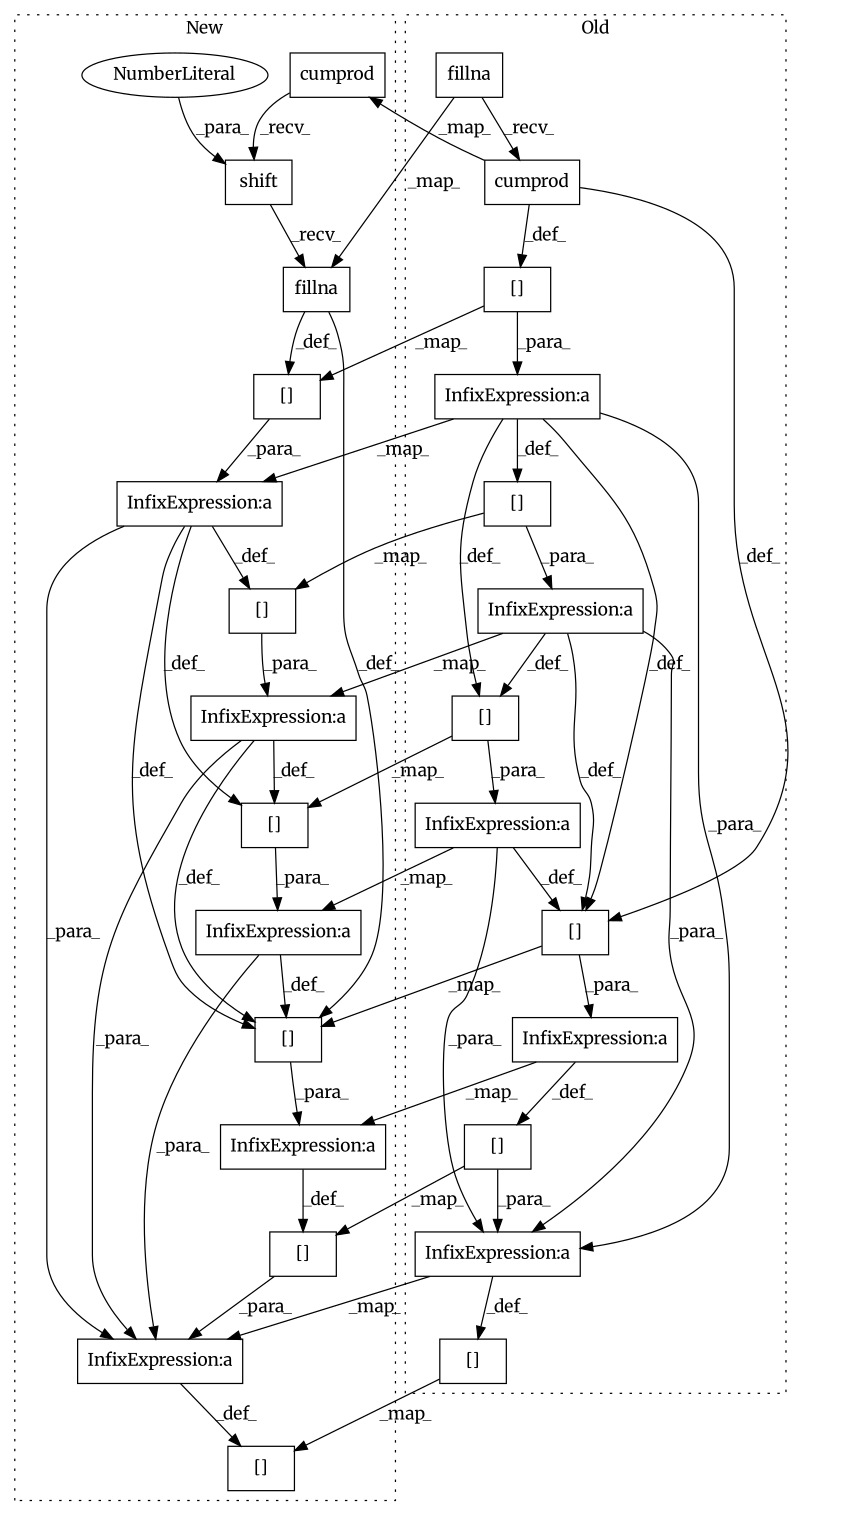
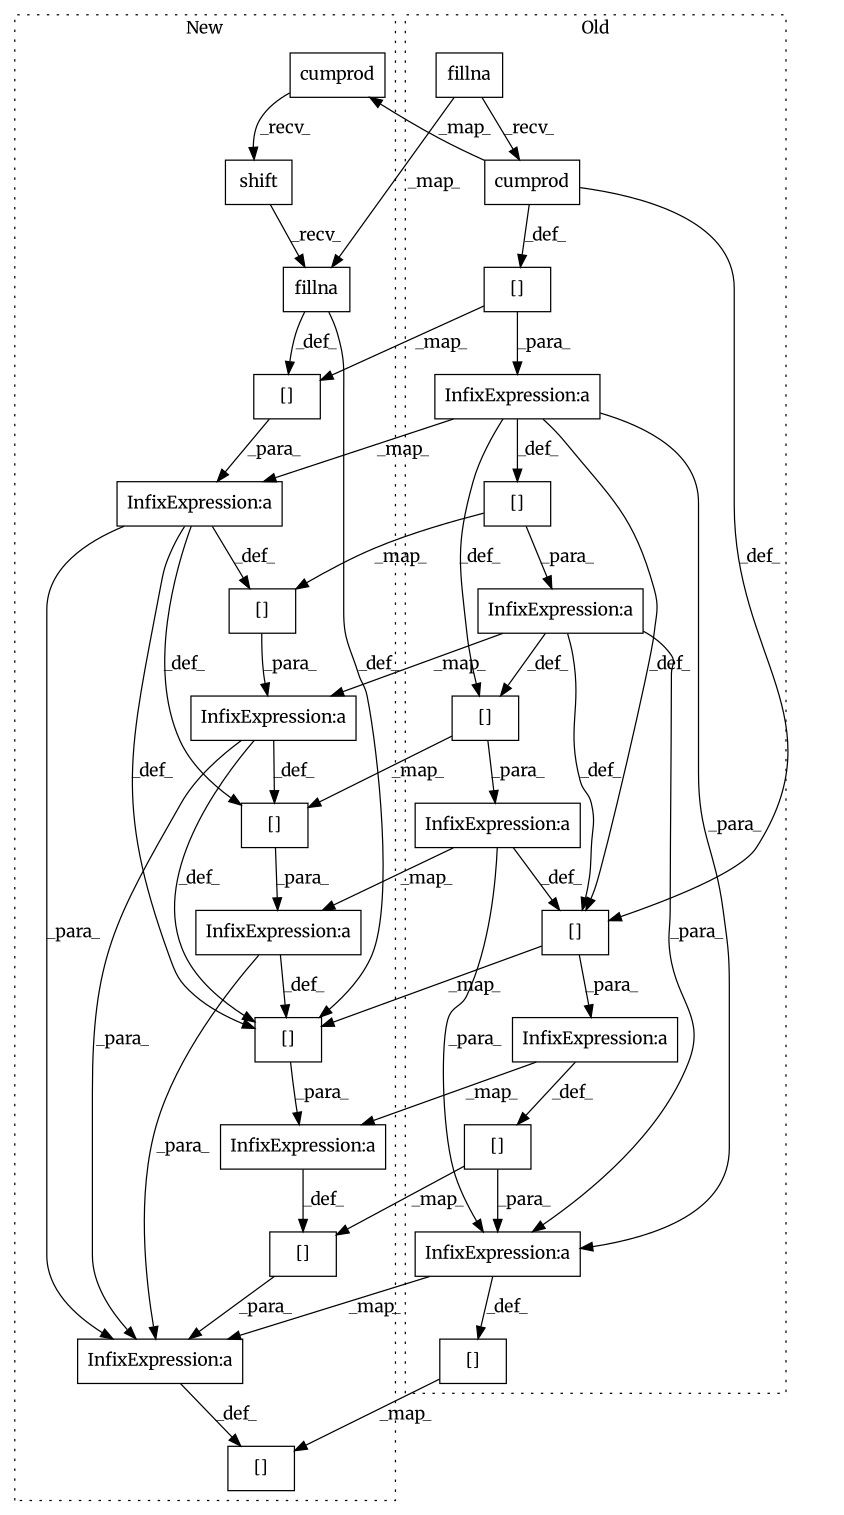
node "NumberLiteral": removed
